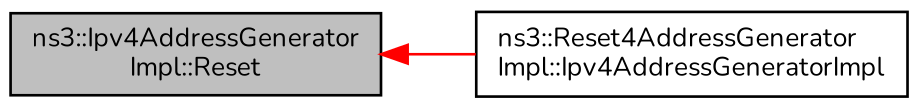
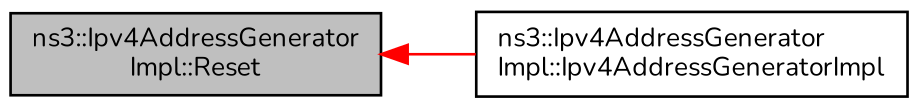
node "ns3::Reset4AddressGenerator Impl::Ipv4AddressGeneratorImpl": label "ns3::Reset4AddressGenerator Impl::Ipv4AddressGeneratorImpl" -> "ns3::Ipv4AddressGenerator Impl::Ipv4AddressGeneratorImpl"
